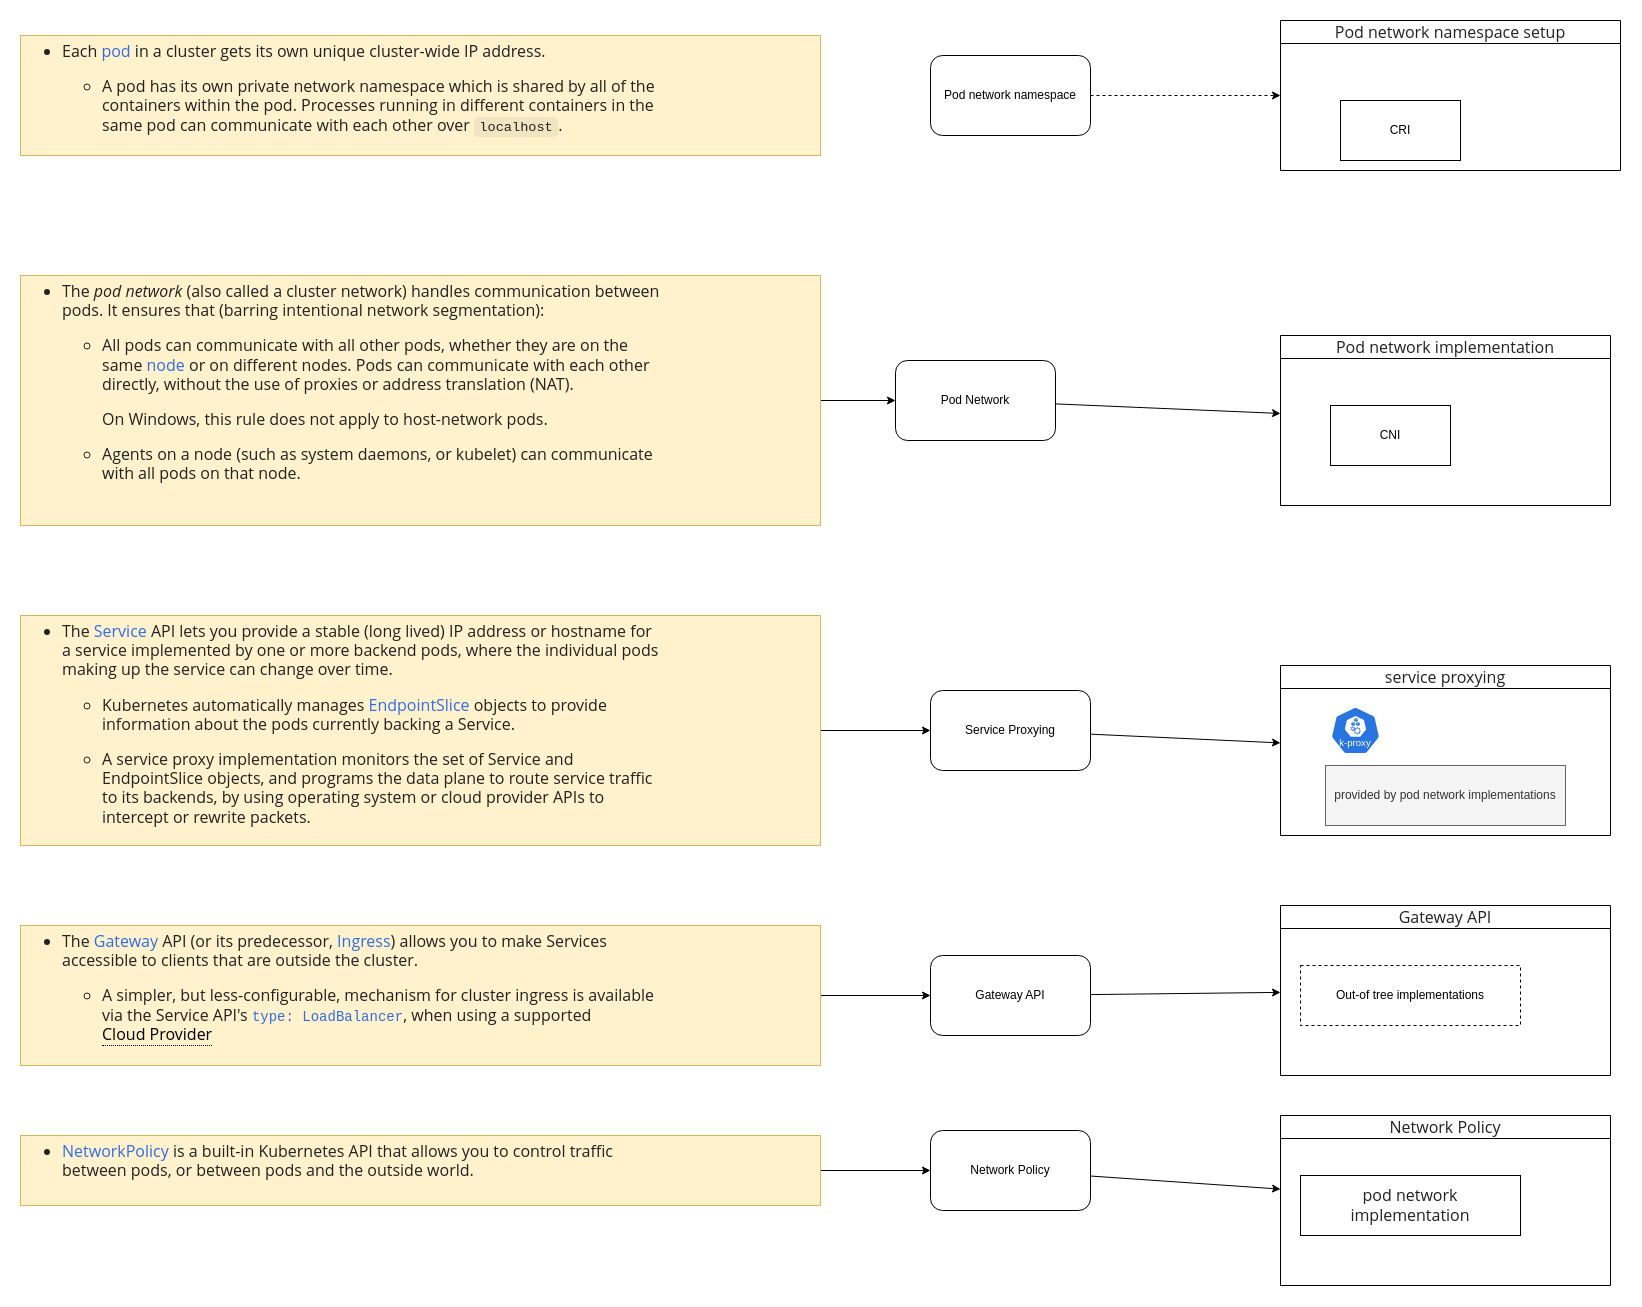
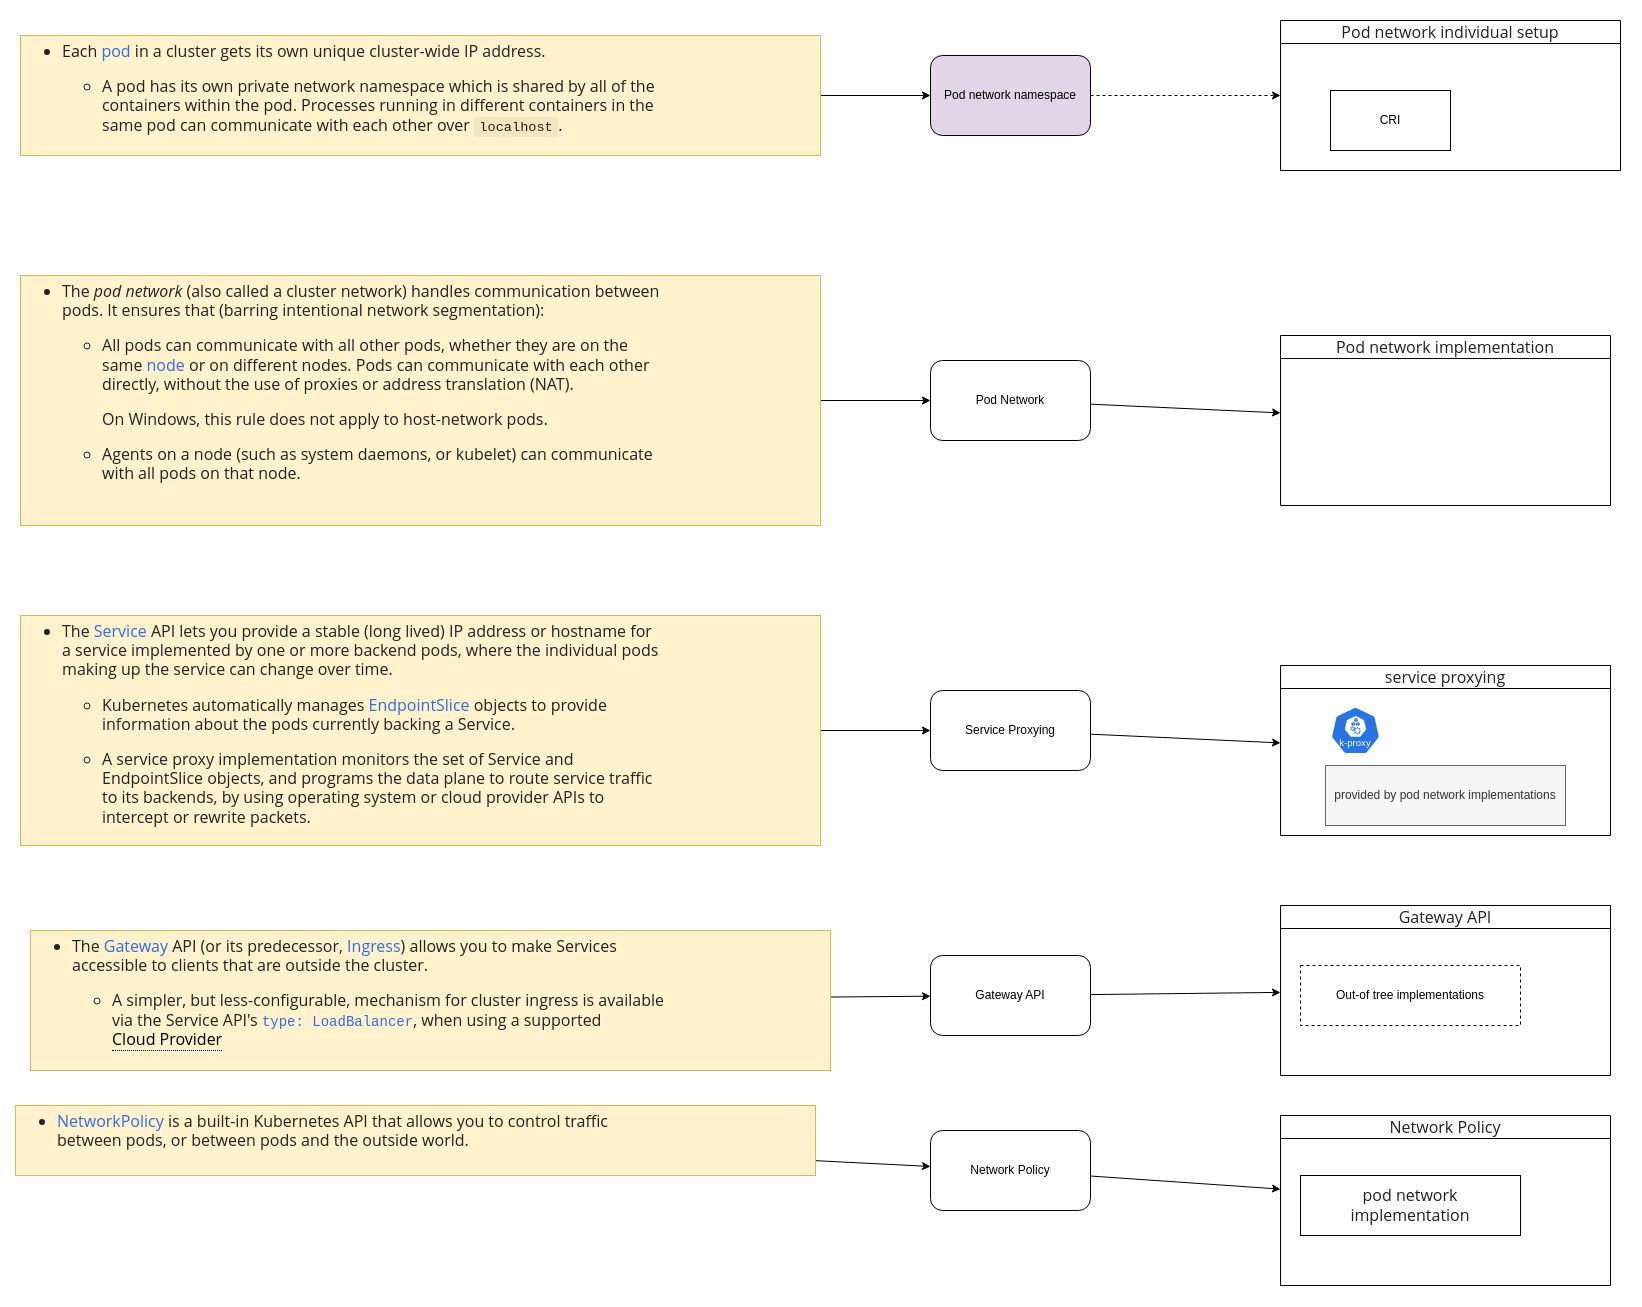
node "Pod network namespace setup": label "Pod network namespace setup" -> "Pod network individual setup"
edge "Each pod in a cluster gets its own unique cluster-wide IP address. A pod has its own private network namespace which is shared by all of the containers within the pod. Processes running in different containers in the same pod can communicate with each other over localhost." -> "Pod network namespace": added
node "Pod network namespace": fillcolor #ffffff -> #e1d5e7
node "CRI": moved (1401, 131) -> (1391, 121)
node "Pod Network": moved (976, 401) -> (1011, 401)
node "CNI": removed
node "The Gateway API (or its predecessor, Ingress) allows you to make Services accessible to clients that are outside the cluster. A simpler, but less-configurable, mechanism for cluster ingress is available via the Service API's type: LoadBalancer, when using a supported Cloud Provider": moved (421, 996) -> (431, 1001)
node "NetworkPolicy is a built-in Kubernetes API that allows you to control traffic between pods, or between pods and the outside world.": moved (421, 1171) -> (416, 1141)
